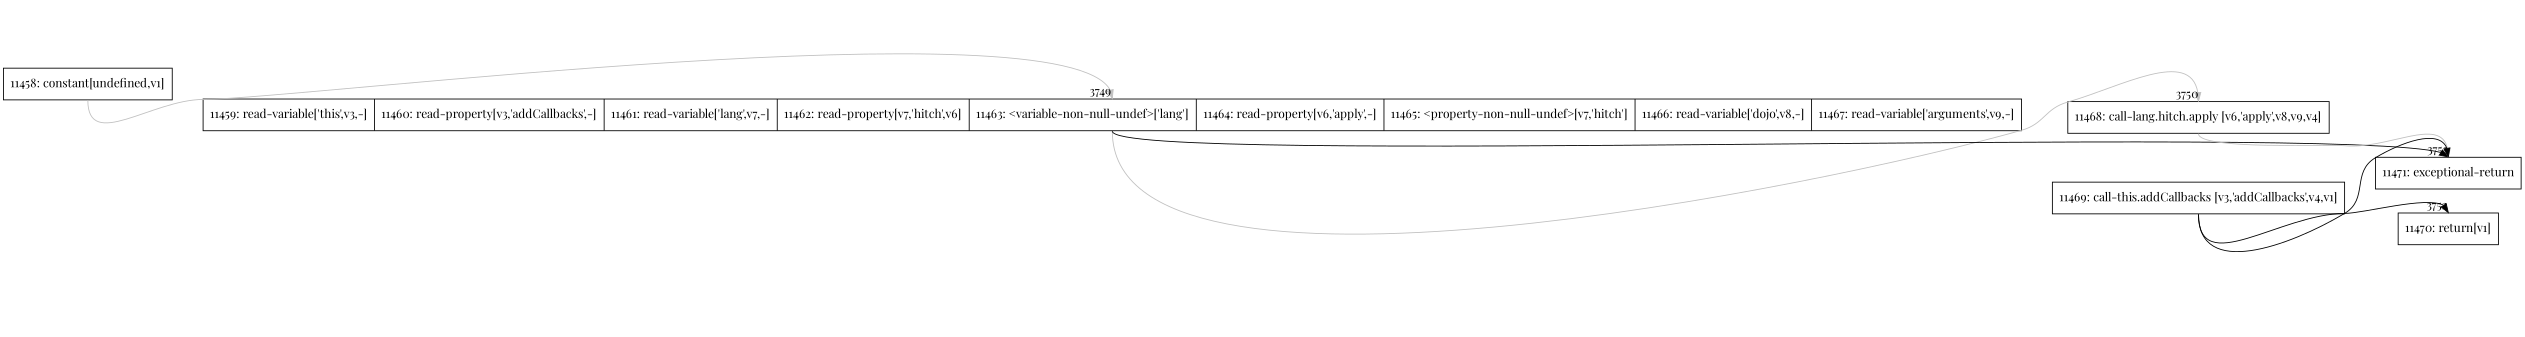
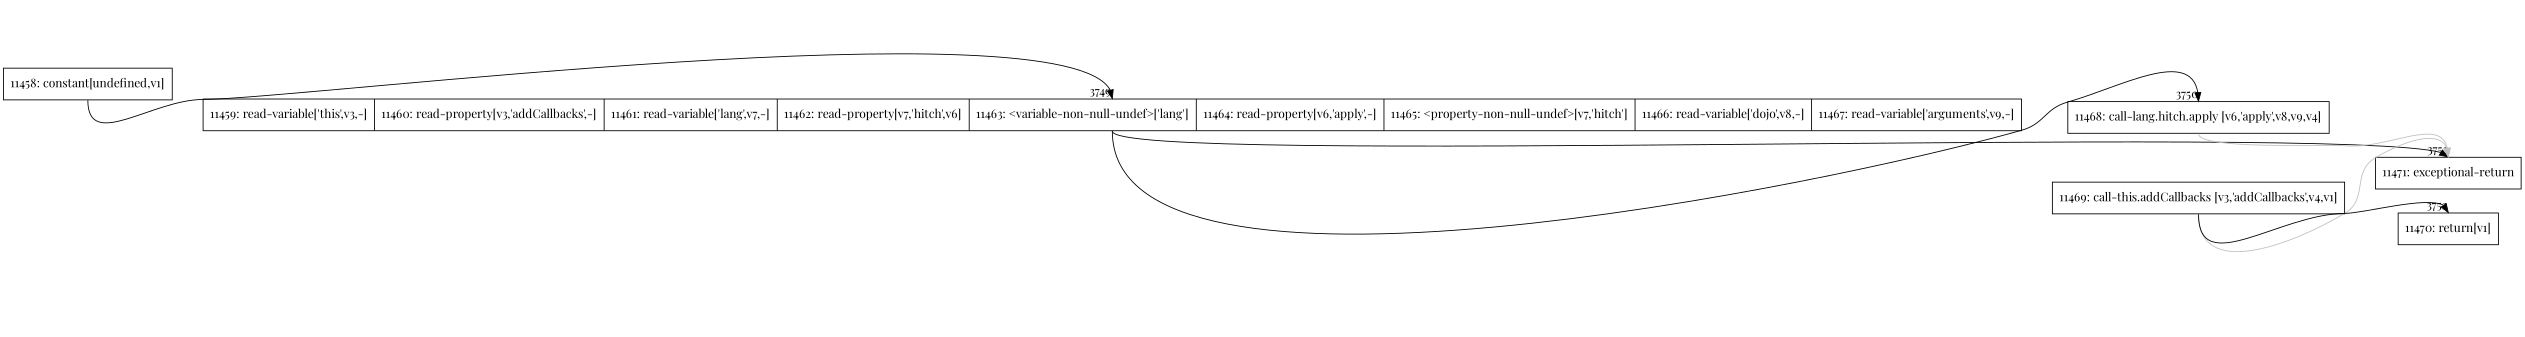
edge "11458: constant[undefined,v1]" -> "11459: read-variable['this',v3,-]": color gray -> black
edge "11459: read-variable['this',v3,-]" -> "11468: call-lang.hitch.apply [v6,'apply',v8,v9,v4]": color gray -> black
edge "11469: call-this.addCallbacks [v3,'addCallbacks',v4,v1]" -> "11471: exceptional-return": color black -> gray
